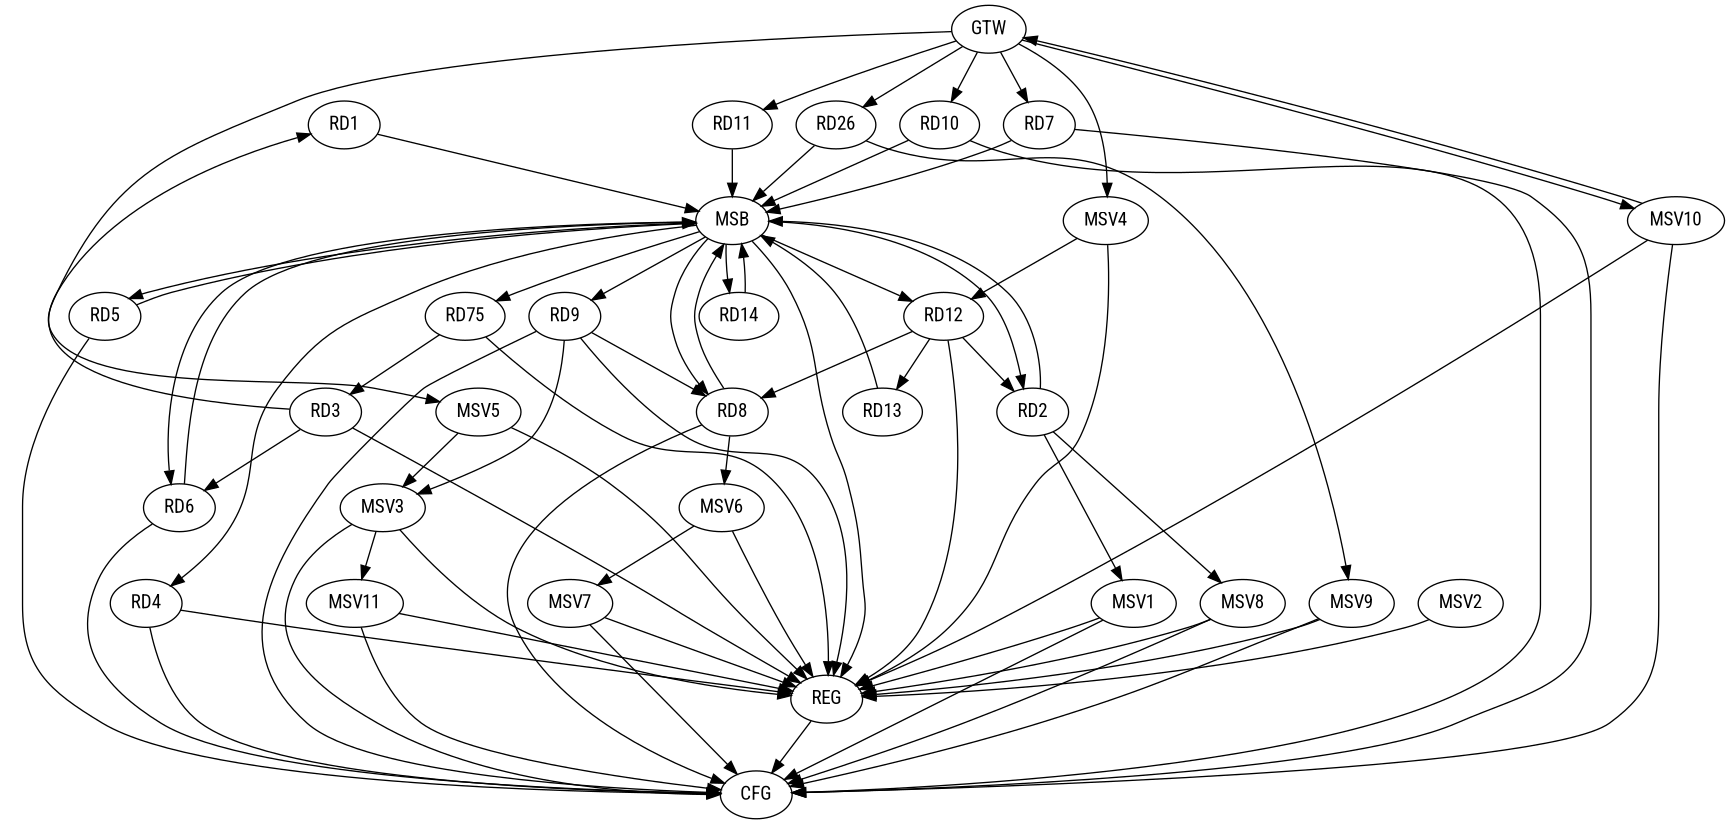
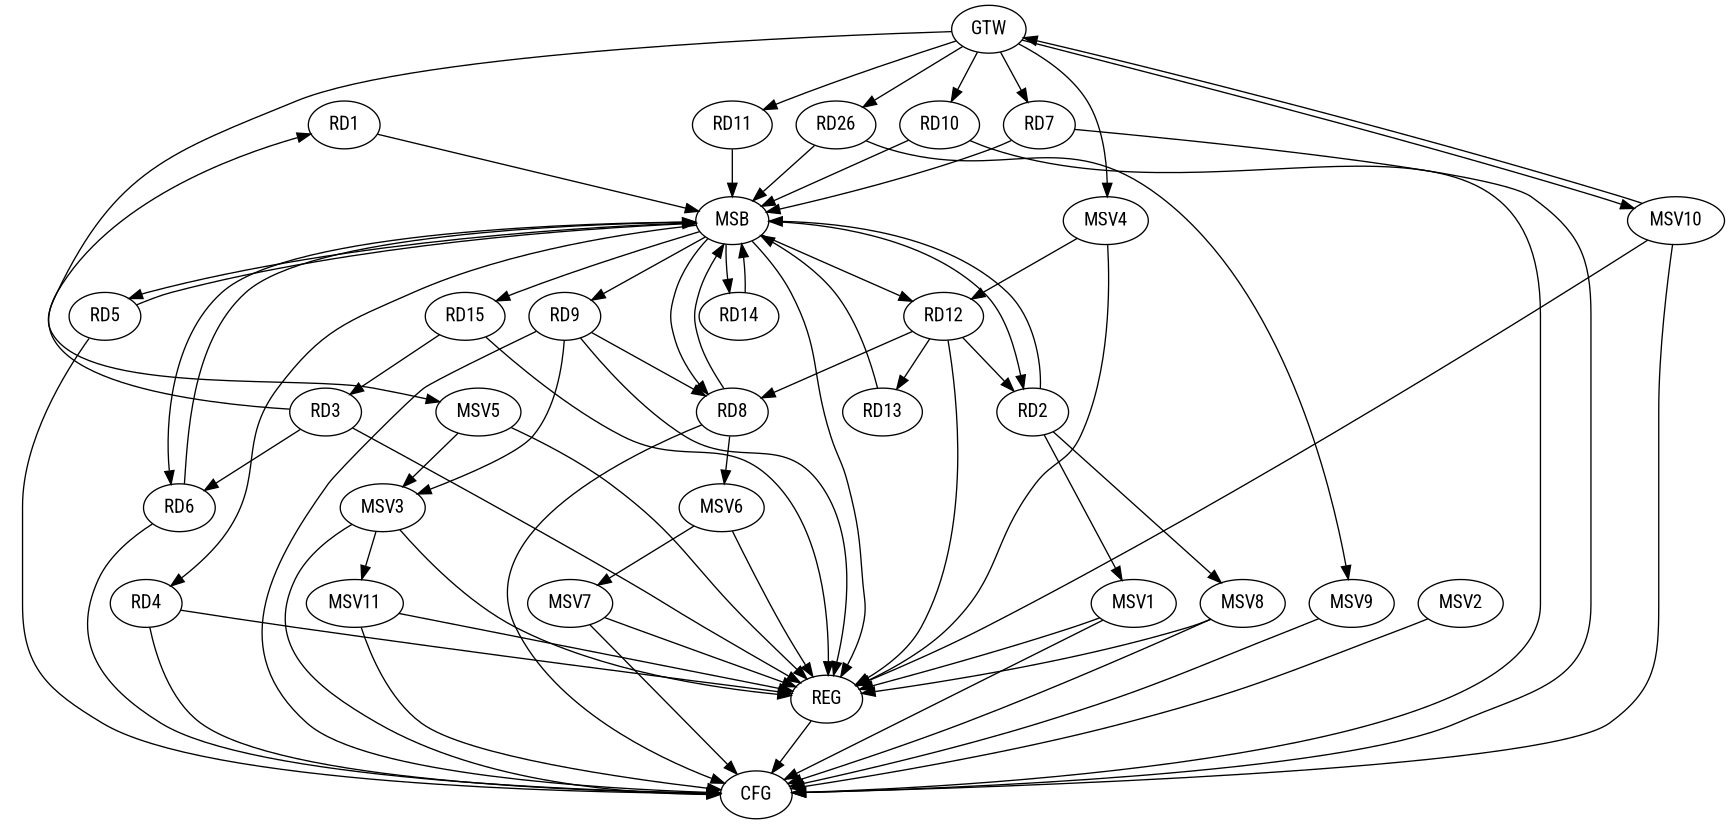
node "RD75": label "RD75" -> "RD15"
edge "MSV9" -> "REG": removed
edge "MSV2" -> "REG": now "MSV2" -> "CFG"
